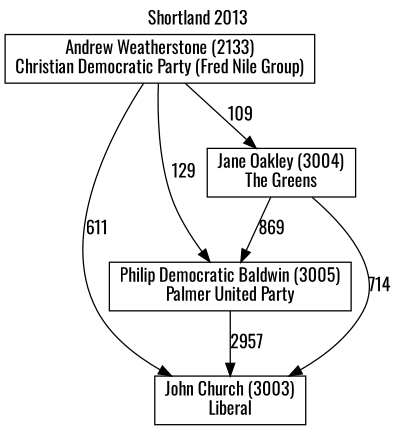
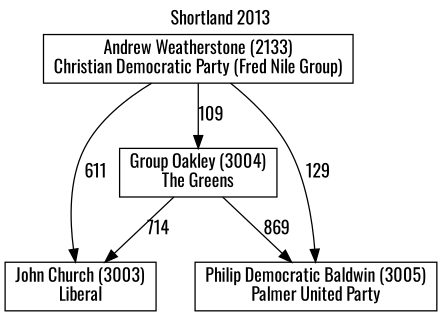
node "Jane Oakley (3004) The Greens": label "Jane Oakley (3004) The Greens" -> "Group Oakley (3004) The Greens"
edge "Philip Democratic Baldwin (3005) Palmer United Party" -> "John Church (3003) Liberal": removed, label "2957"
